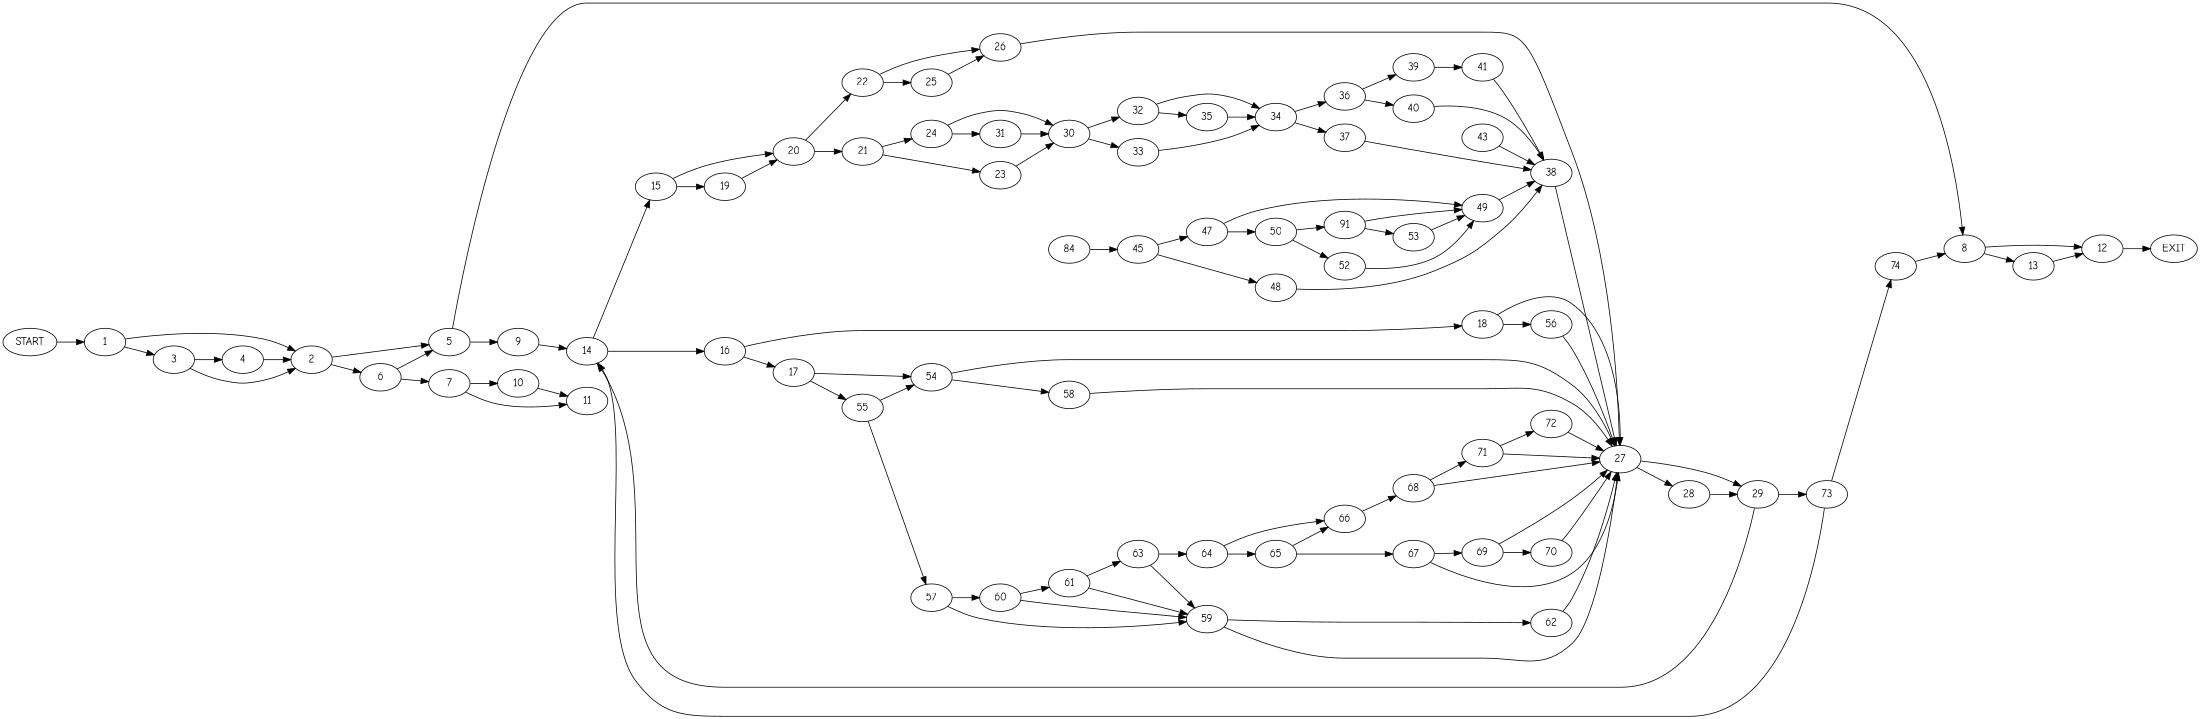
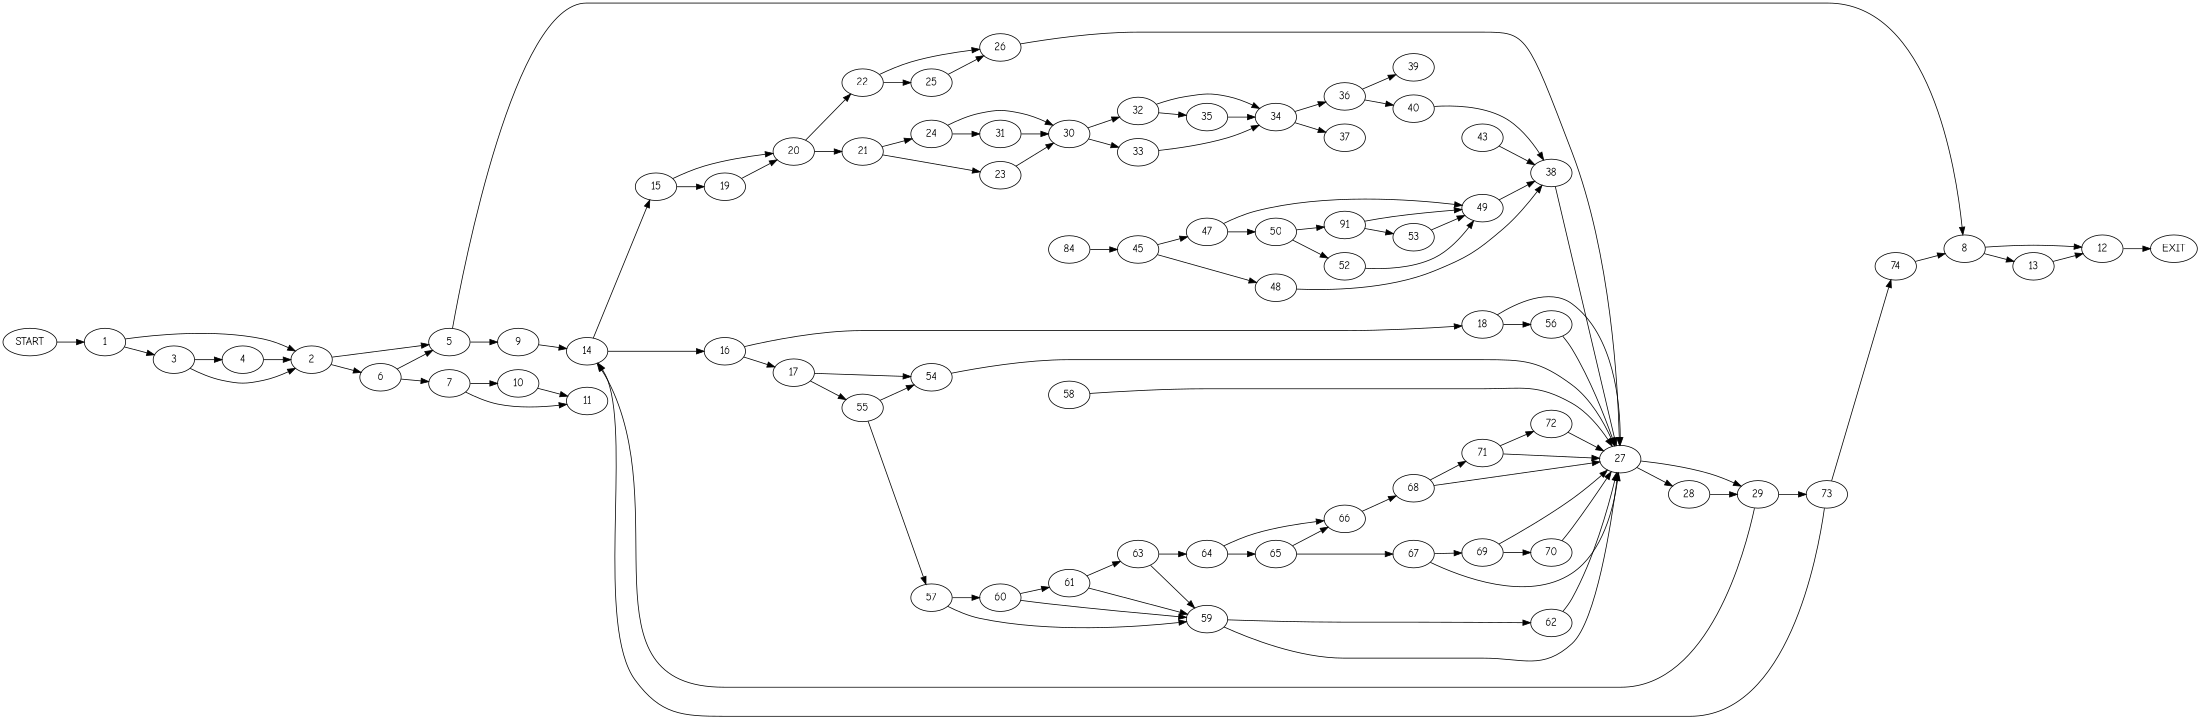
node "41": removed
edge "37" -> "38": removed
edge "54" -> "58": removed
